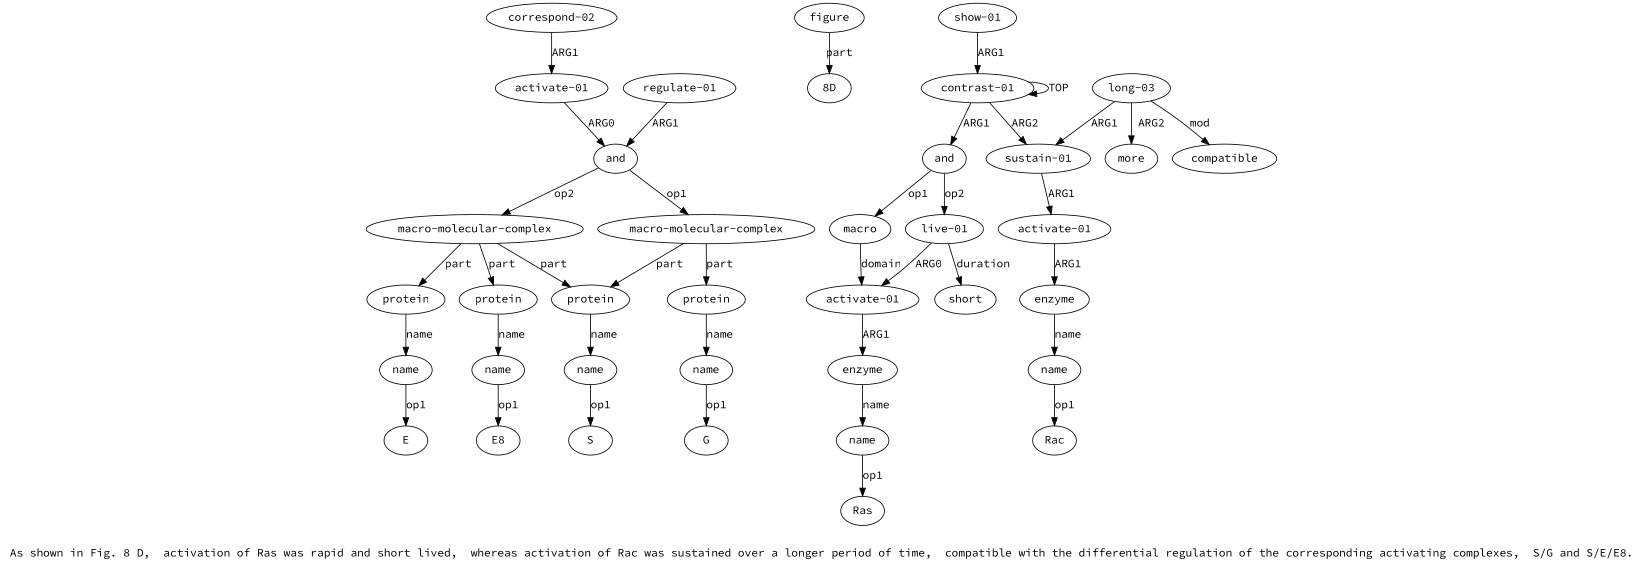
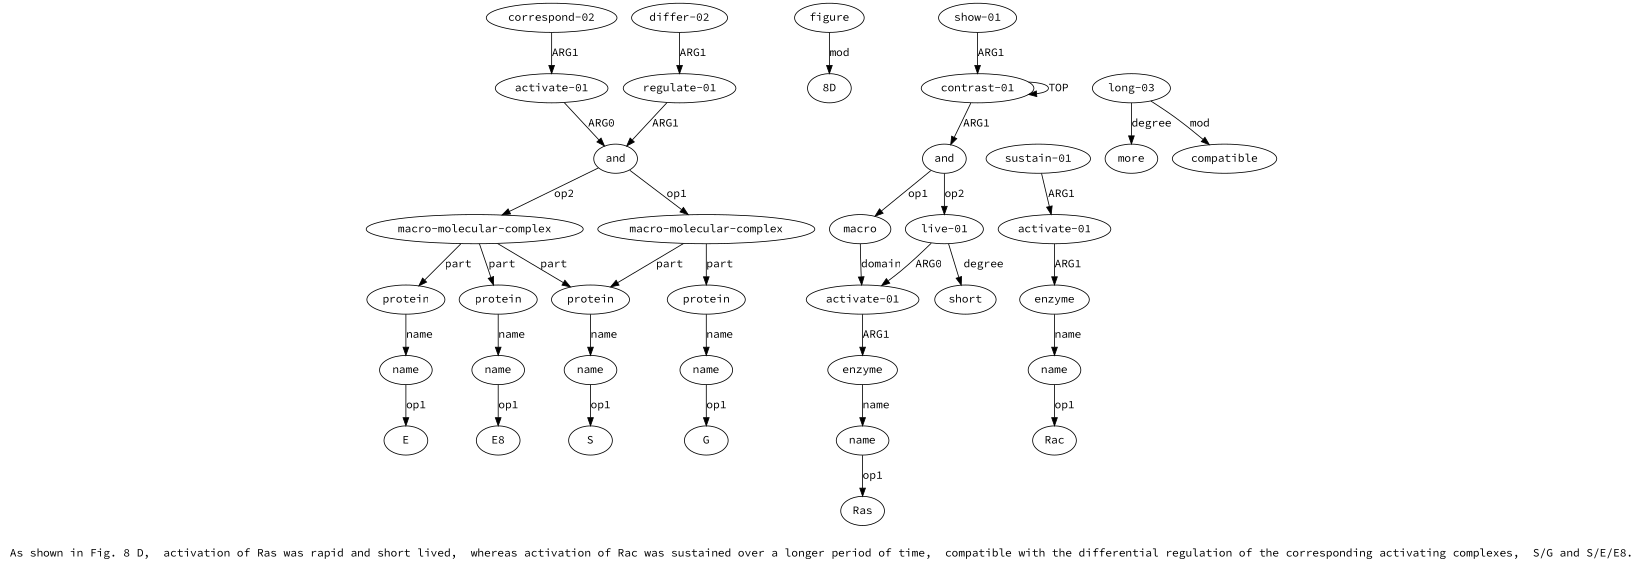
node "differ-02": added
edge "figure" -> "8D": label "part" -> "mod"
edge "contrast-01" -> "sustain-01": removed, label "ARG2"
edge "long-03" -> "sustain-01": removed, label "ARG1"
edge "long-03" -> "more": label "ARG2" -> "degree"
edge "live-01" -> "short": label "duration" -> "degree"
